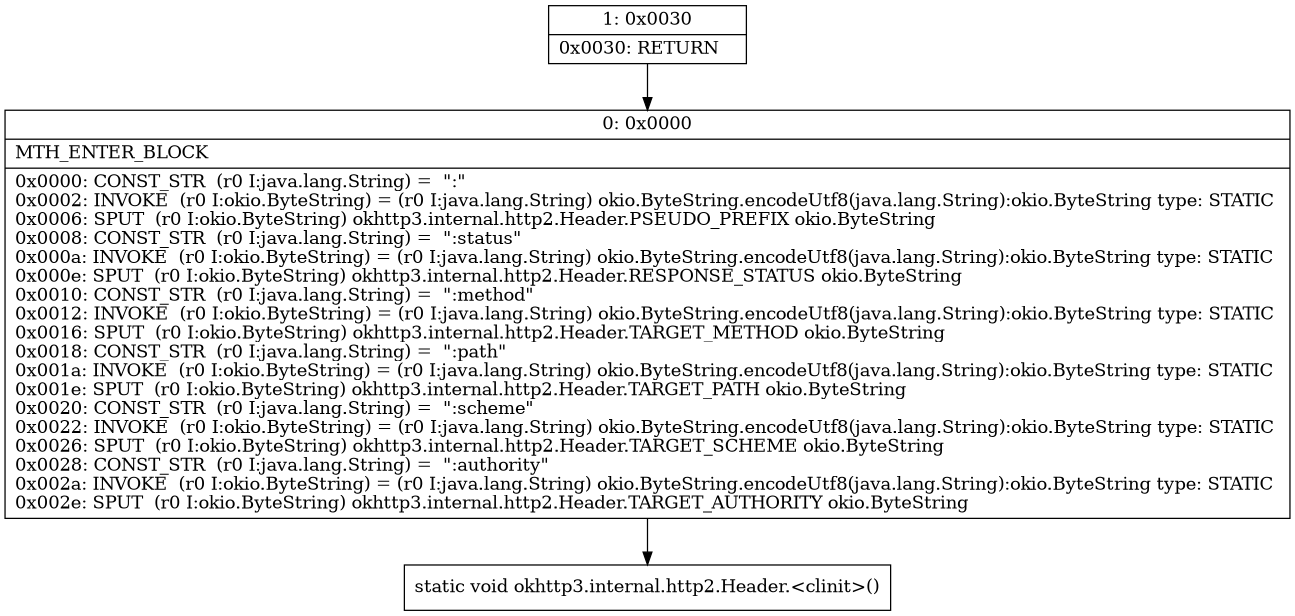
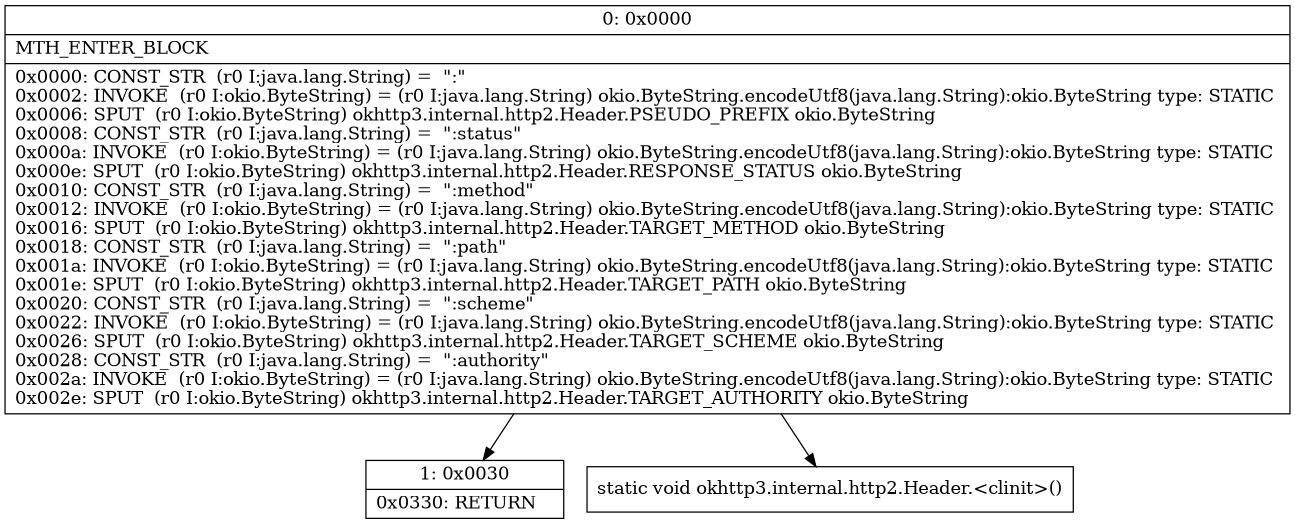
node "1: 0x0030": text "0x0030: RETURN" -> "0x0330: RETURN"
edge "1: 0x0030" -> "0: 0x0000": reversed
